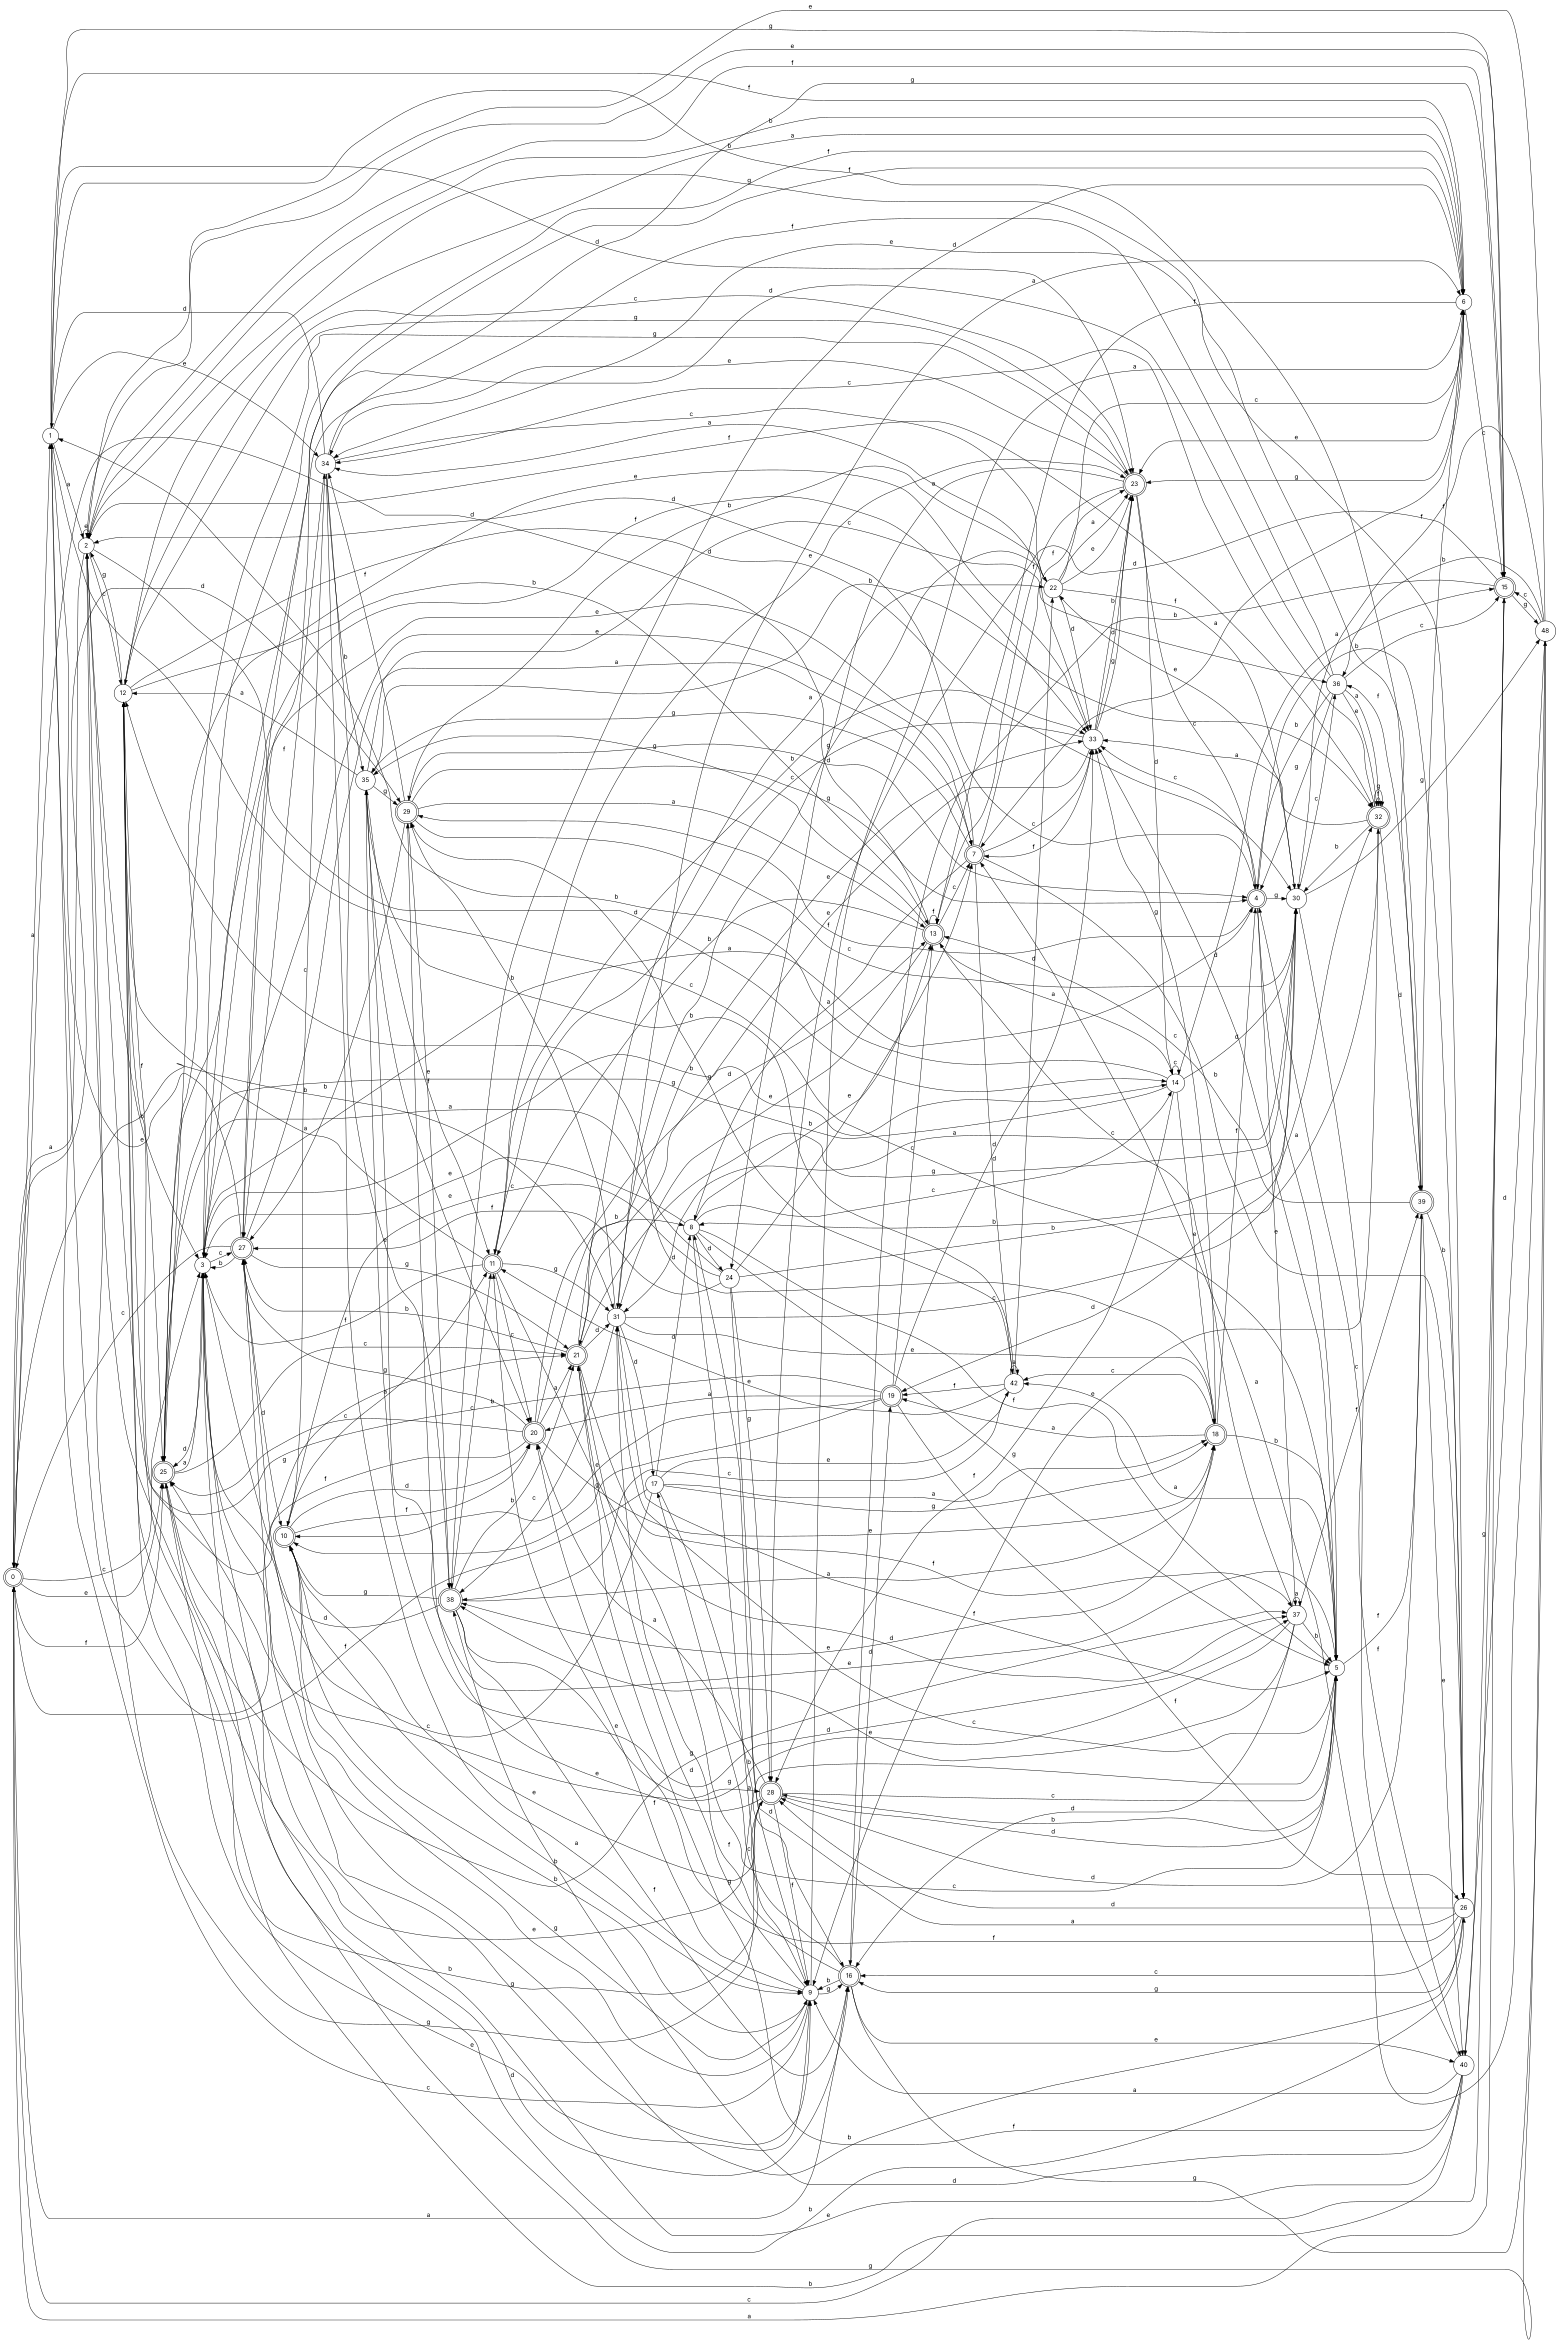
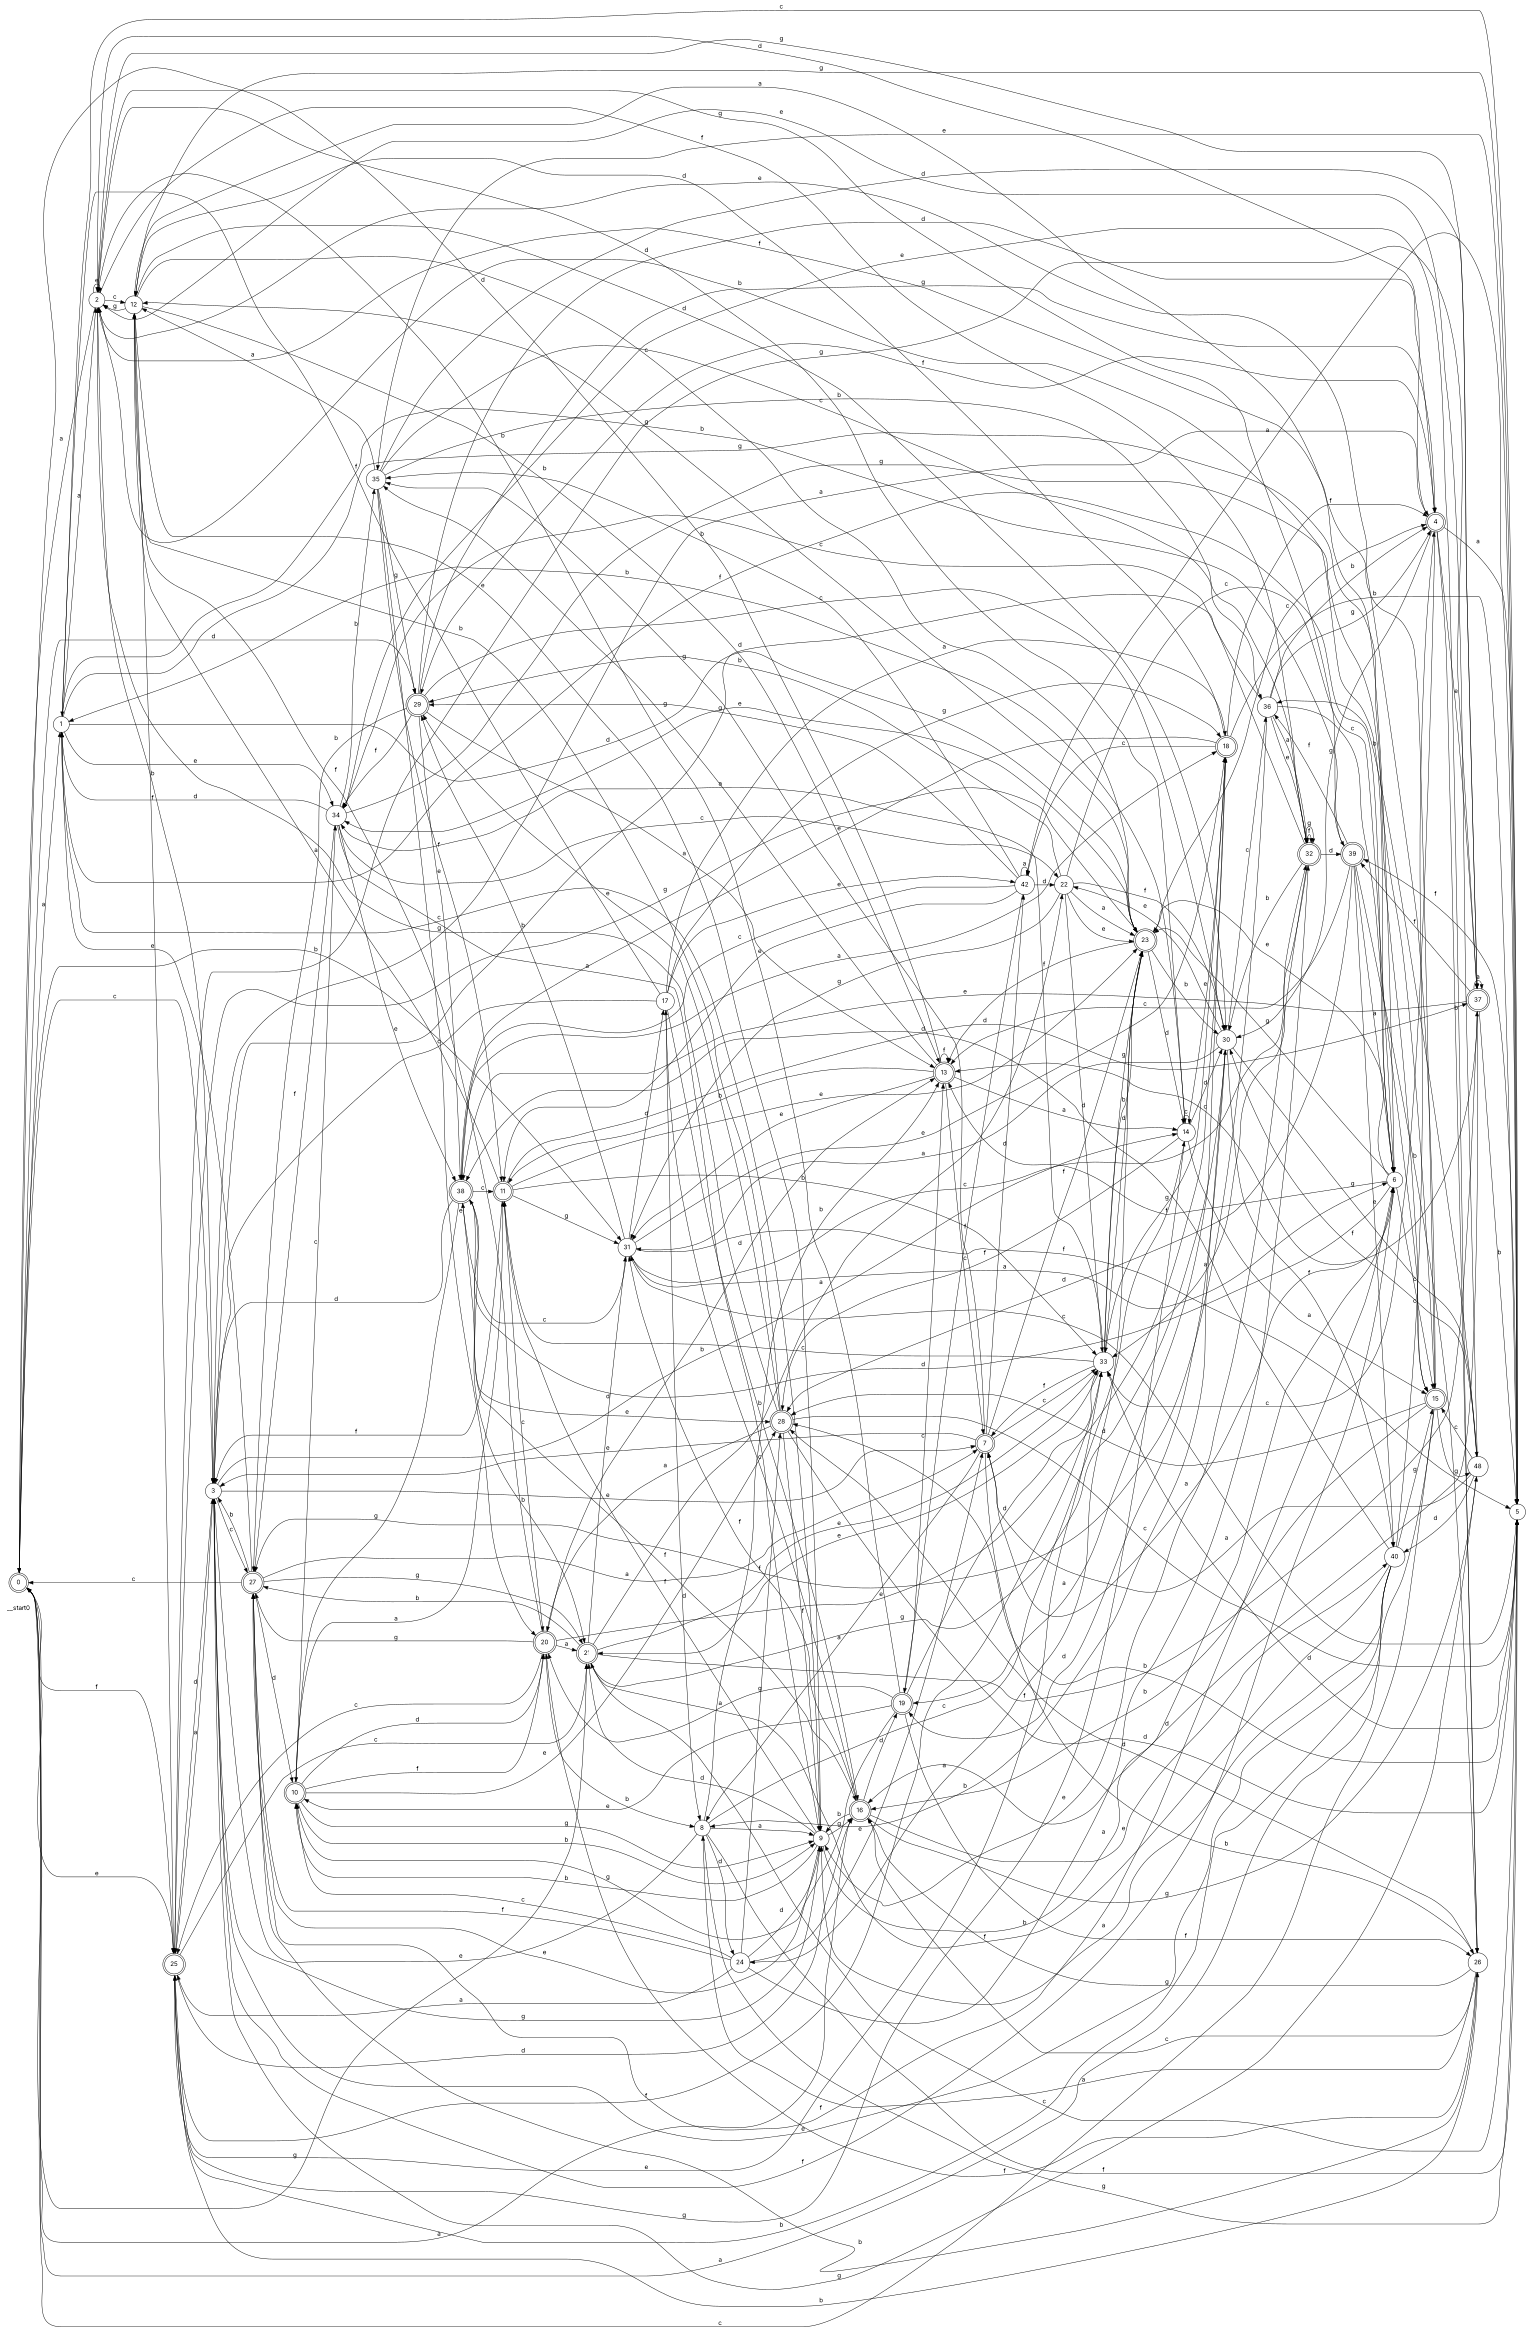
edge "39" -> "6": label "f" -> "a"
edge "23" -> "30": added, label "b"
node "__start0": added
node "37": shape circle -> doublecircle
